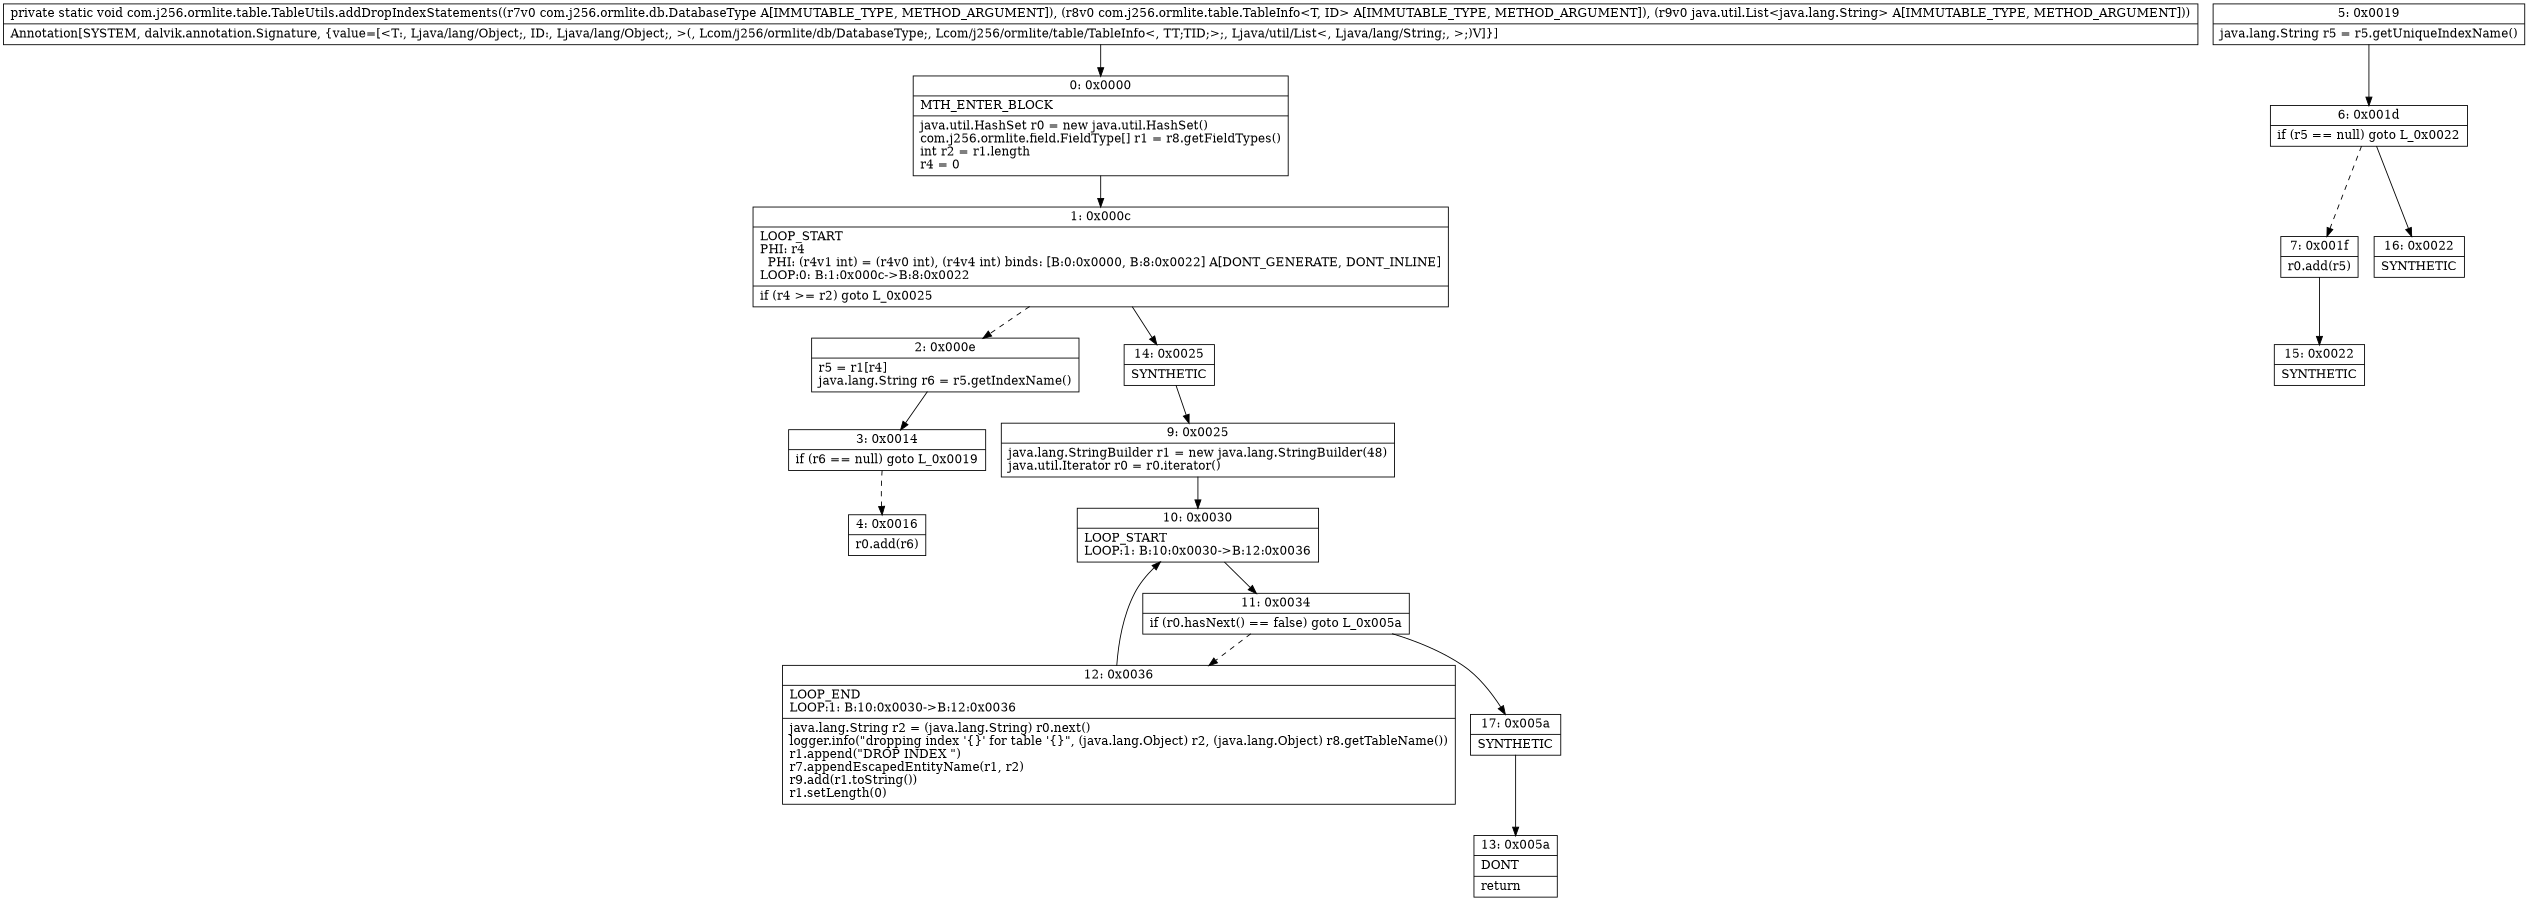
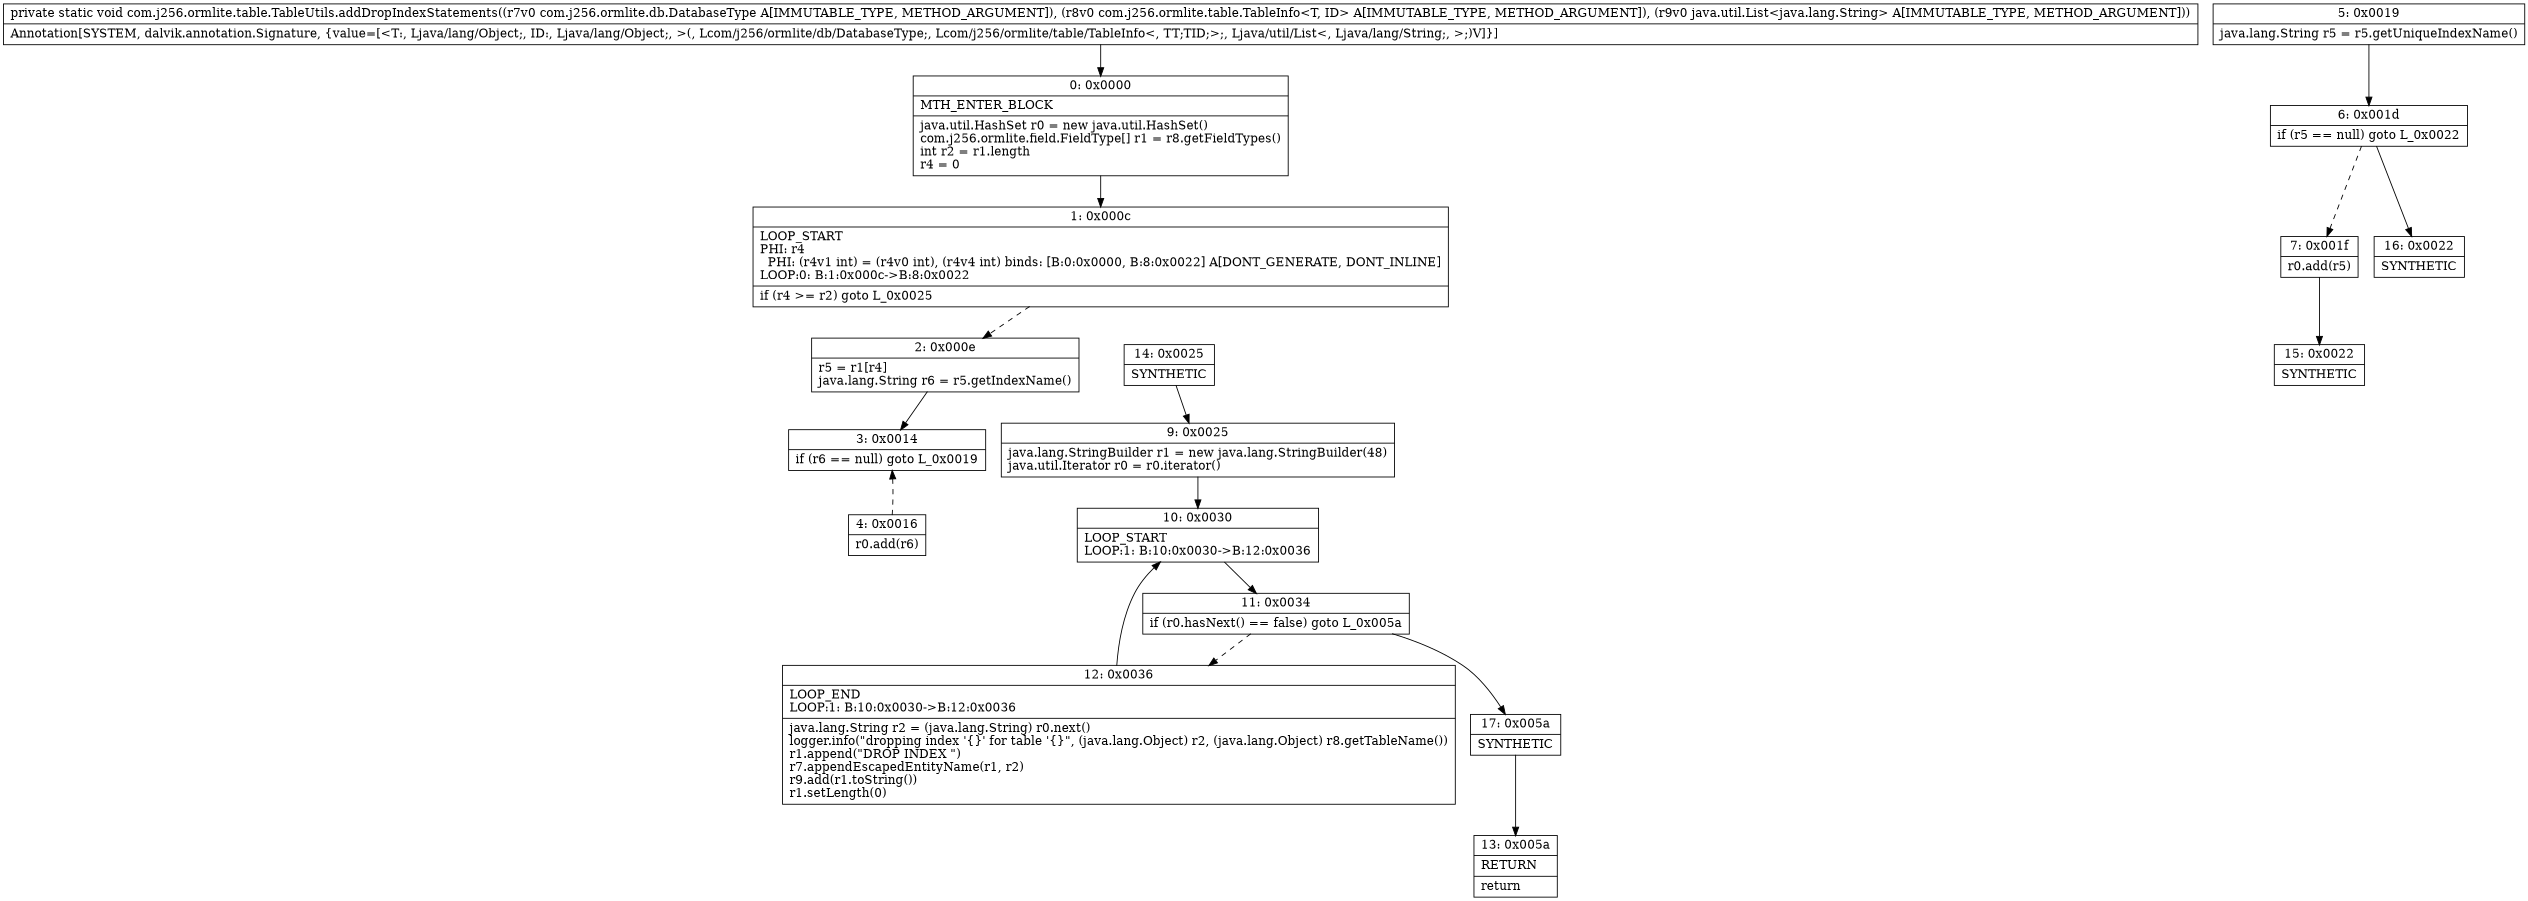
edge "1: 0x000c" -> "14: 0x0025": removed
edge "3: 0x0014" -> "4: 0x0016": reversed
node "13: 0x005a": text "DONT" -> "RETURN"
